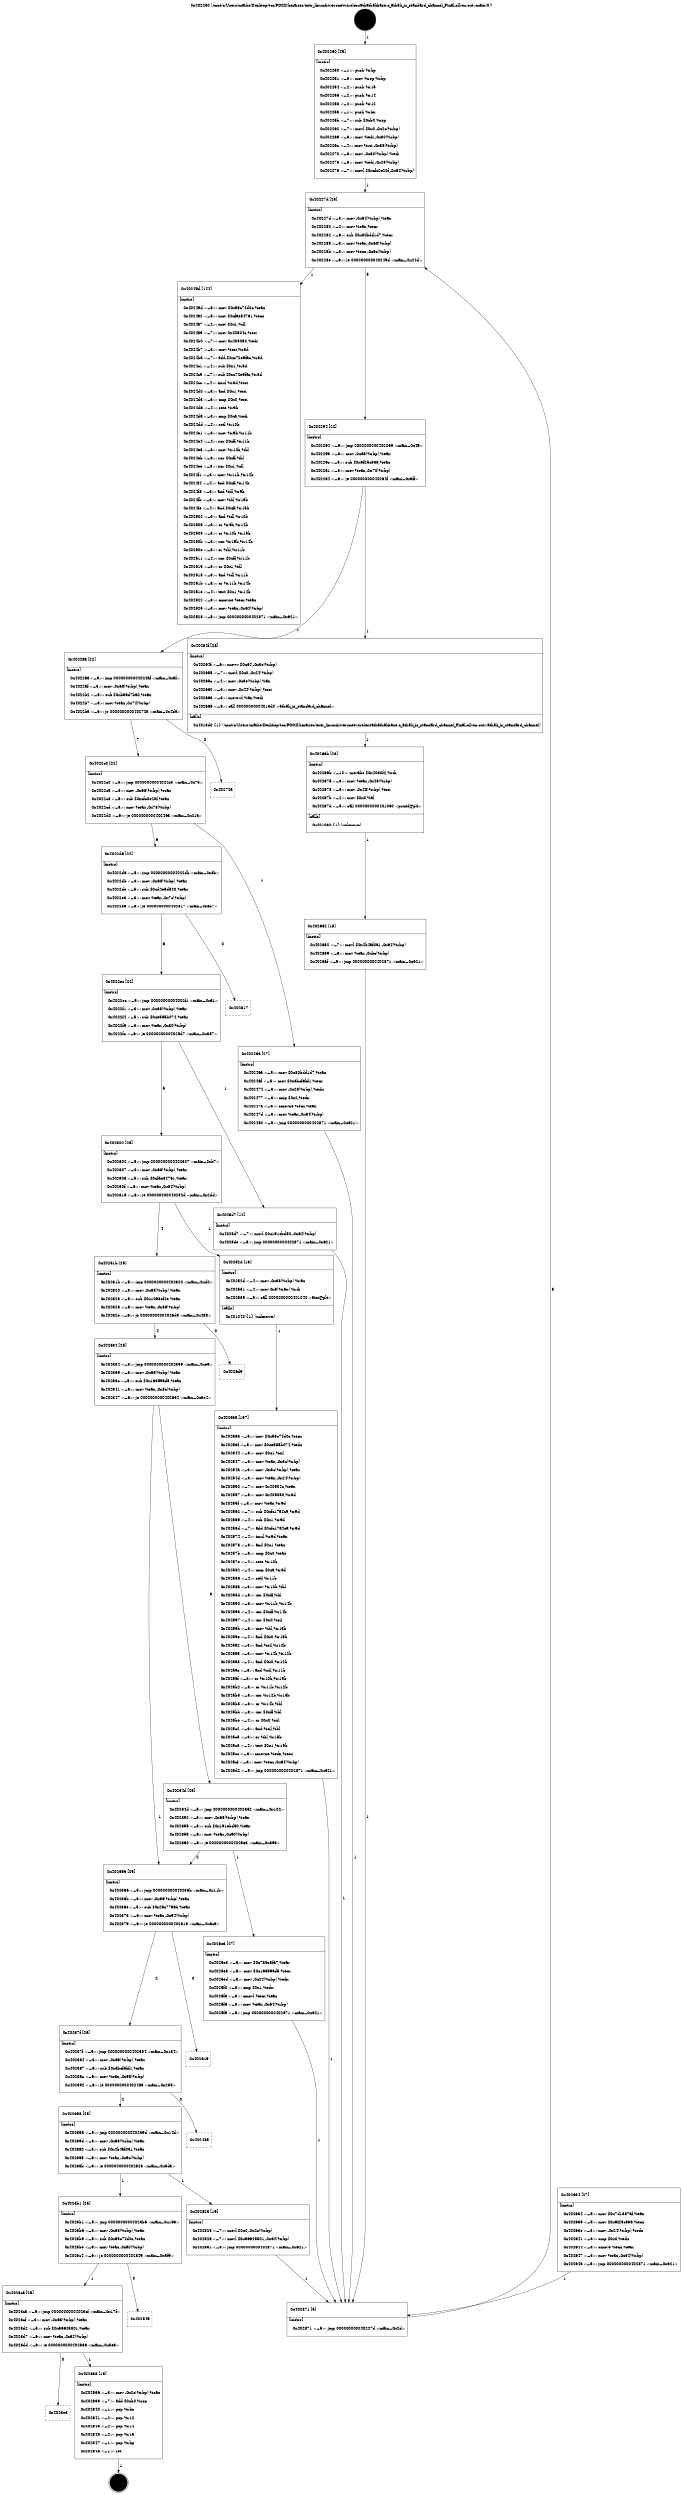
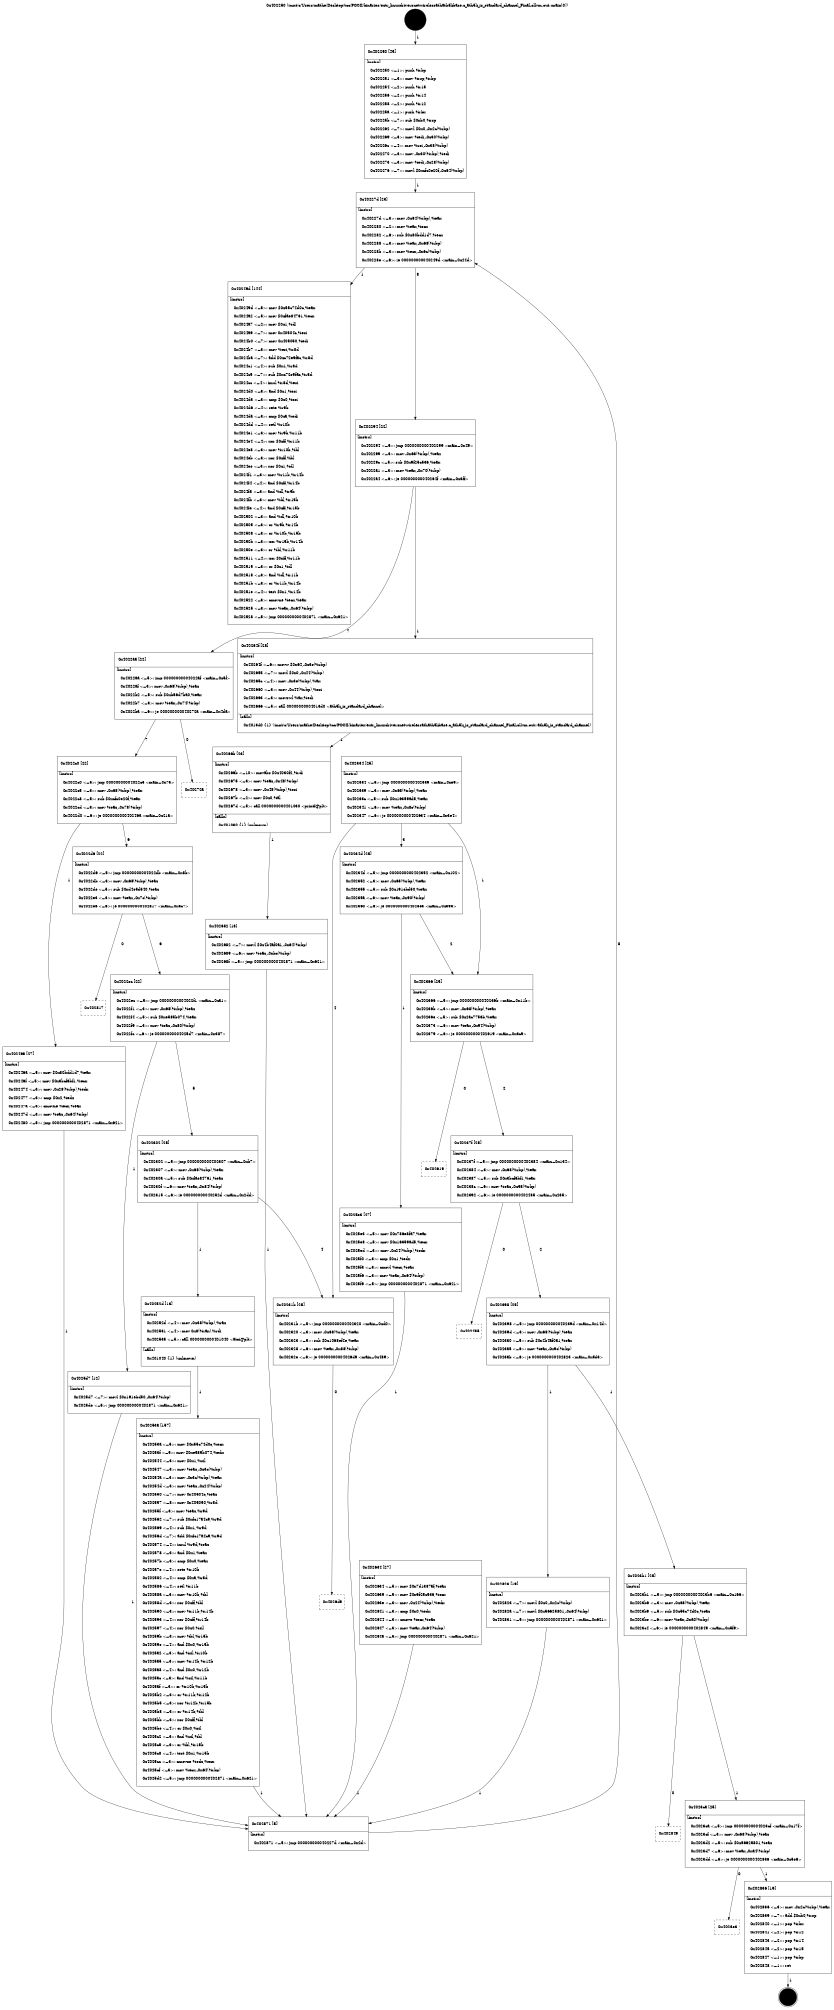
edge "0x40231b [25]" -> "0x402334 [25]": reversed
